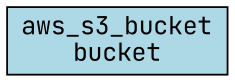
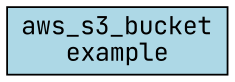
node "aws_s3_bucket bucket": label "aws_s3_bucket bucket" -> "aws_s3_bucket example"
